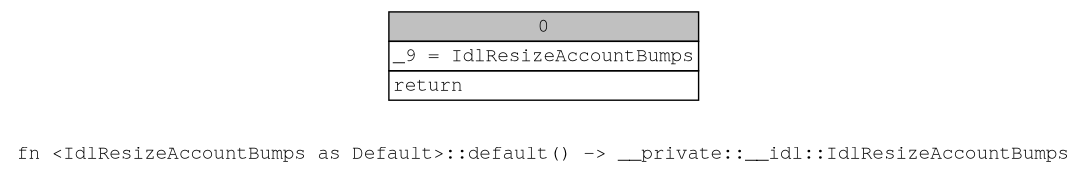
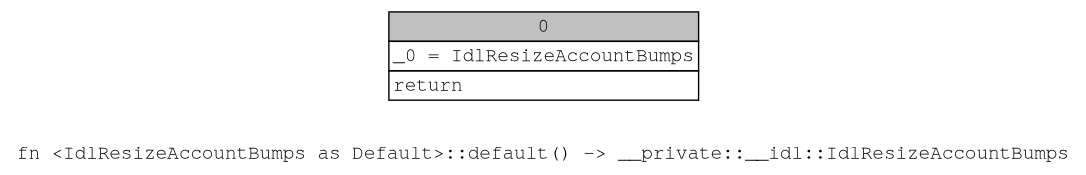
node "0": text "_9 = IdlResizeAccountBumps" -> "_0 = IdlResizeAccountBumps"
